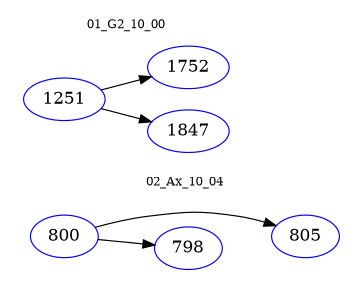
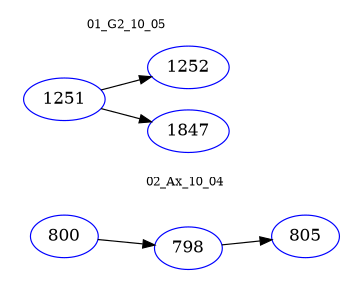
cluster "01_G2_10_00": label "01_G2_10_00" -> "01_G2_10_05"
node "1752": label "1752" -> "1252"
edge "800" -> "805": now "798" -> "805"
